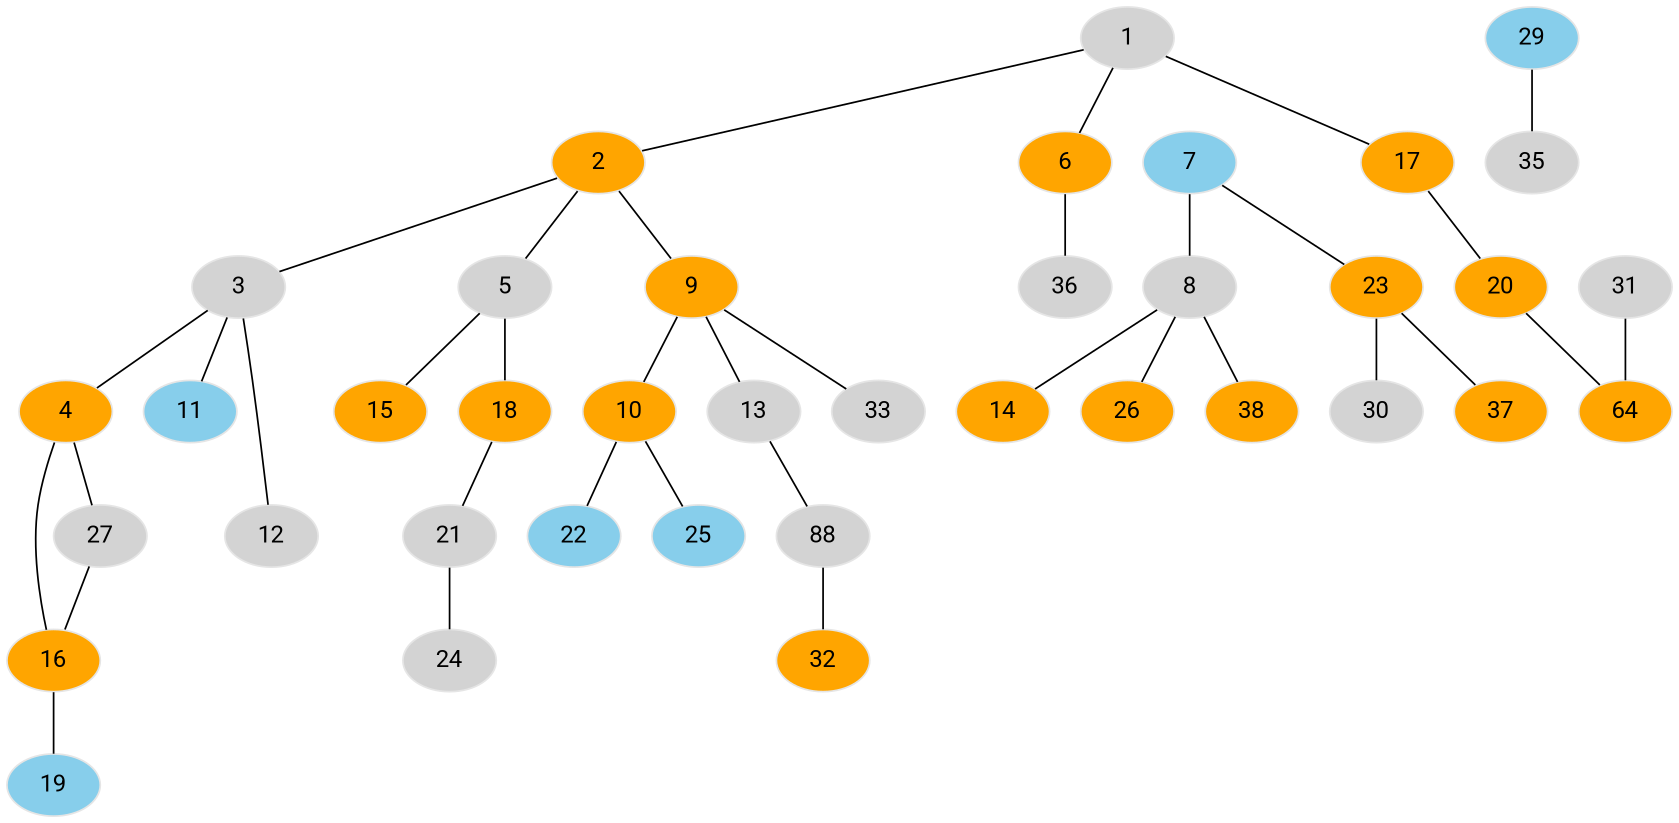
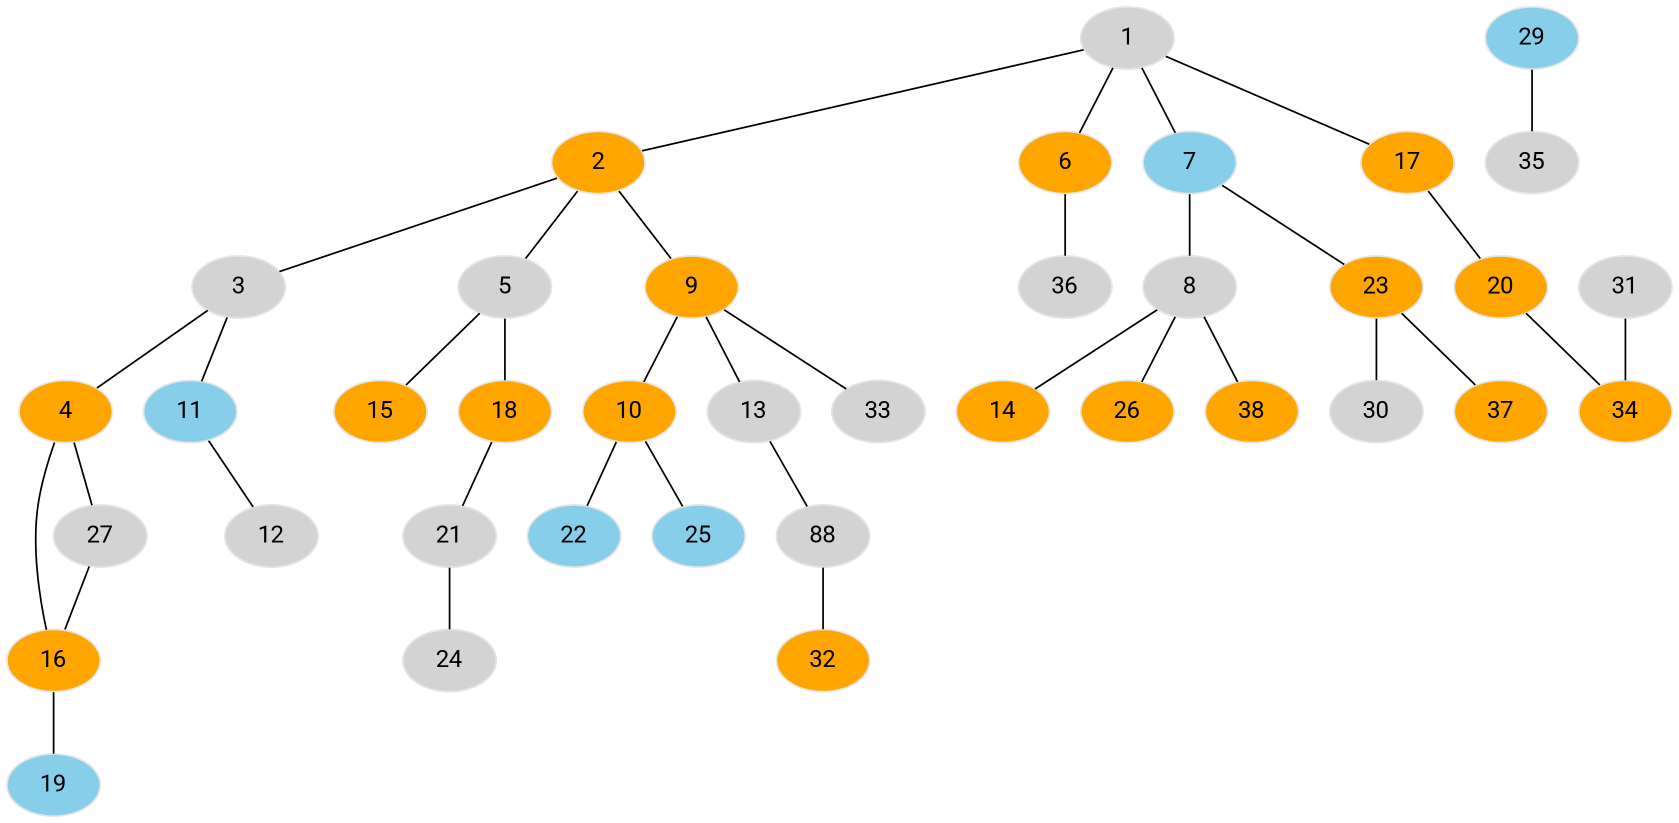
edge "1" -- "7": added
edge "3" -- "12": now "11" -- "12"
node "64": label "64" -> "34"
